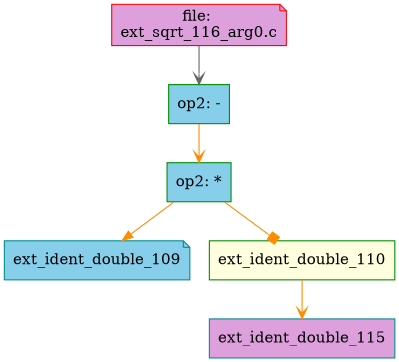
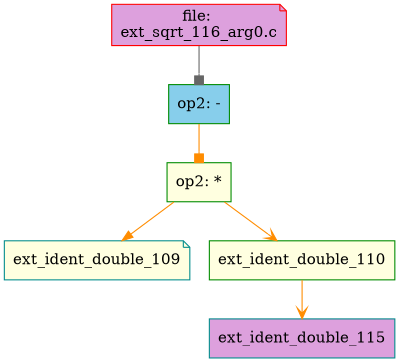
edge "file: ext_sqrt_116_arg0.c" -> "op2: -": arrowhead vee -> box
edge "op2: -" -> "op2: *": arrowhead vee -> box
node "op2: *": fillcolor skyblue -> lightyellow
edge "op2: *" -> "ext_ident_double_110": arrowhead box -> vee
node "ext_ident_double_109": fillcolor skyblue -> lightyellow
